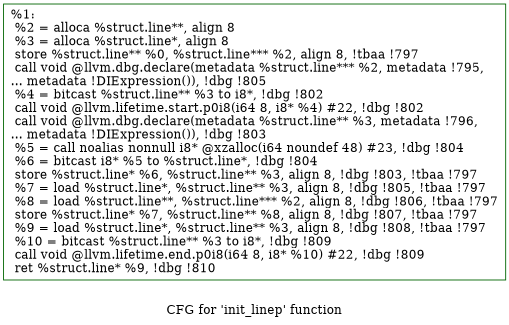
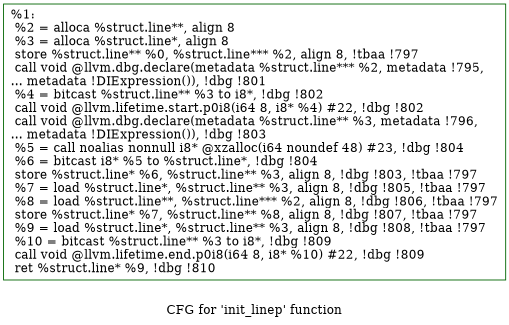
node "%1:": text "... metadata !DIExpression()), !dbg !805" -> "... metadata !DIExpression()), !dbg !801"
